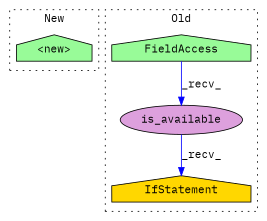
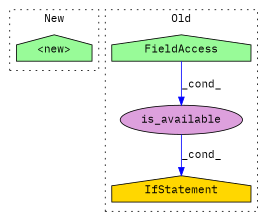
edge "FieldAccess" -> "is_available": label "_recv_" -> "_cond_"
edge "is_available" -> "IfStatement": label "_recv_" -> "_cond_"
